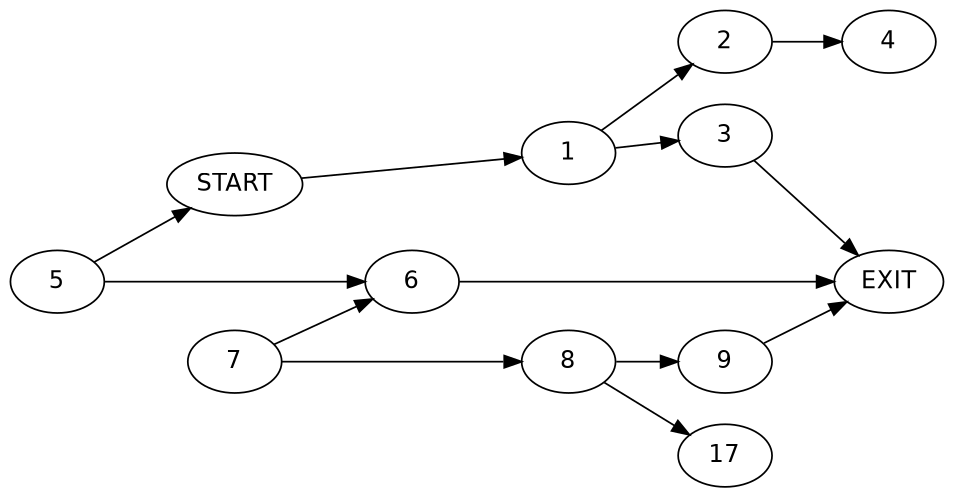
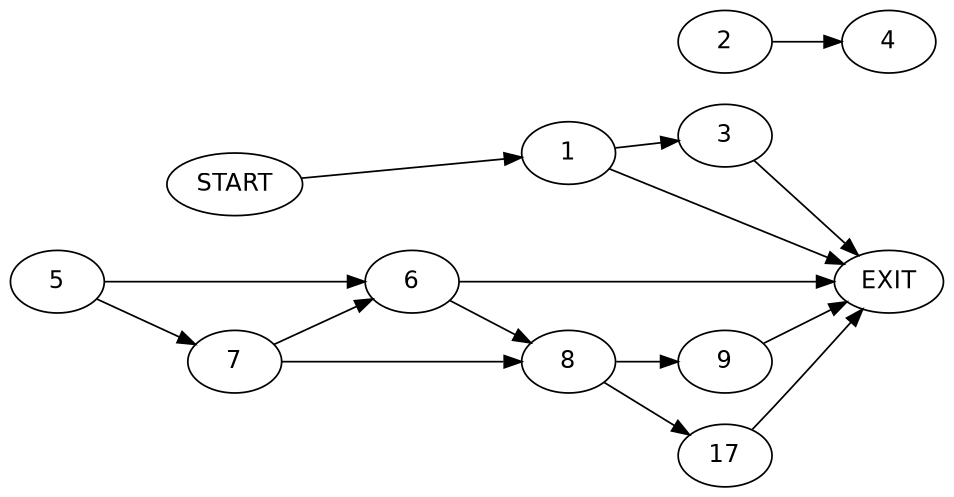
edge "1" -> "2": now "1" -> "EXIT"
edge "5" -> "START": now "5" -> "7"
edge "6" -> "8": added
edge "17" -> "EXIT": added
